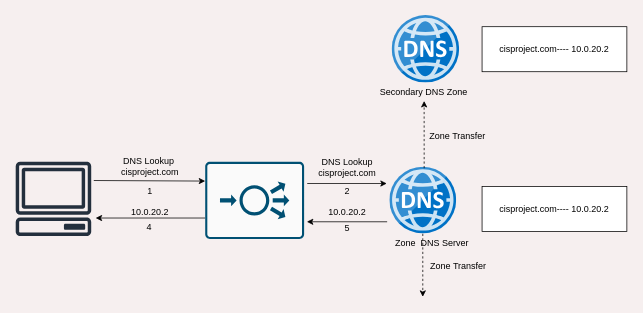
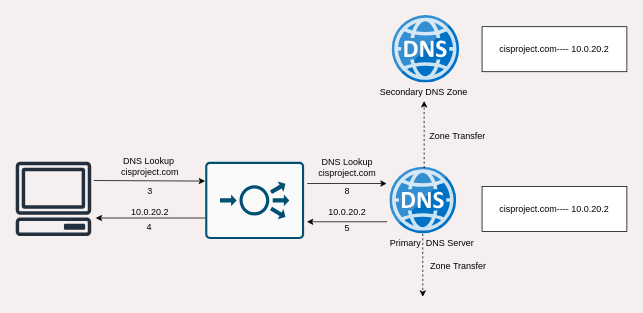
node "1": label "1" -> "3"
node "2": label "2" -> "8"
node "Zone DNS Server": label "Zone DNS Server" -> "Primary DNS Server"
